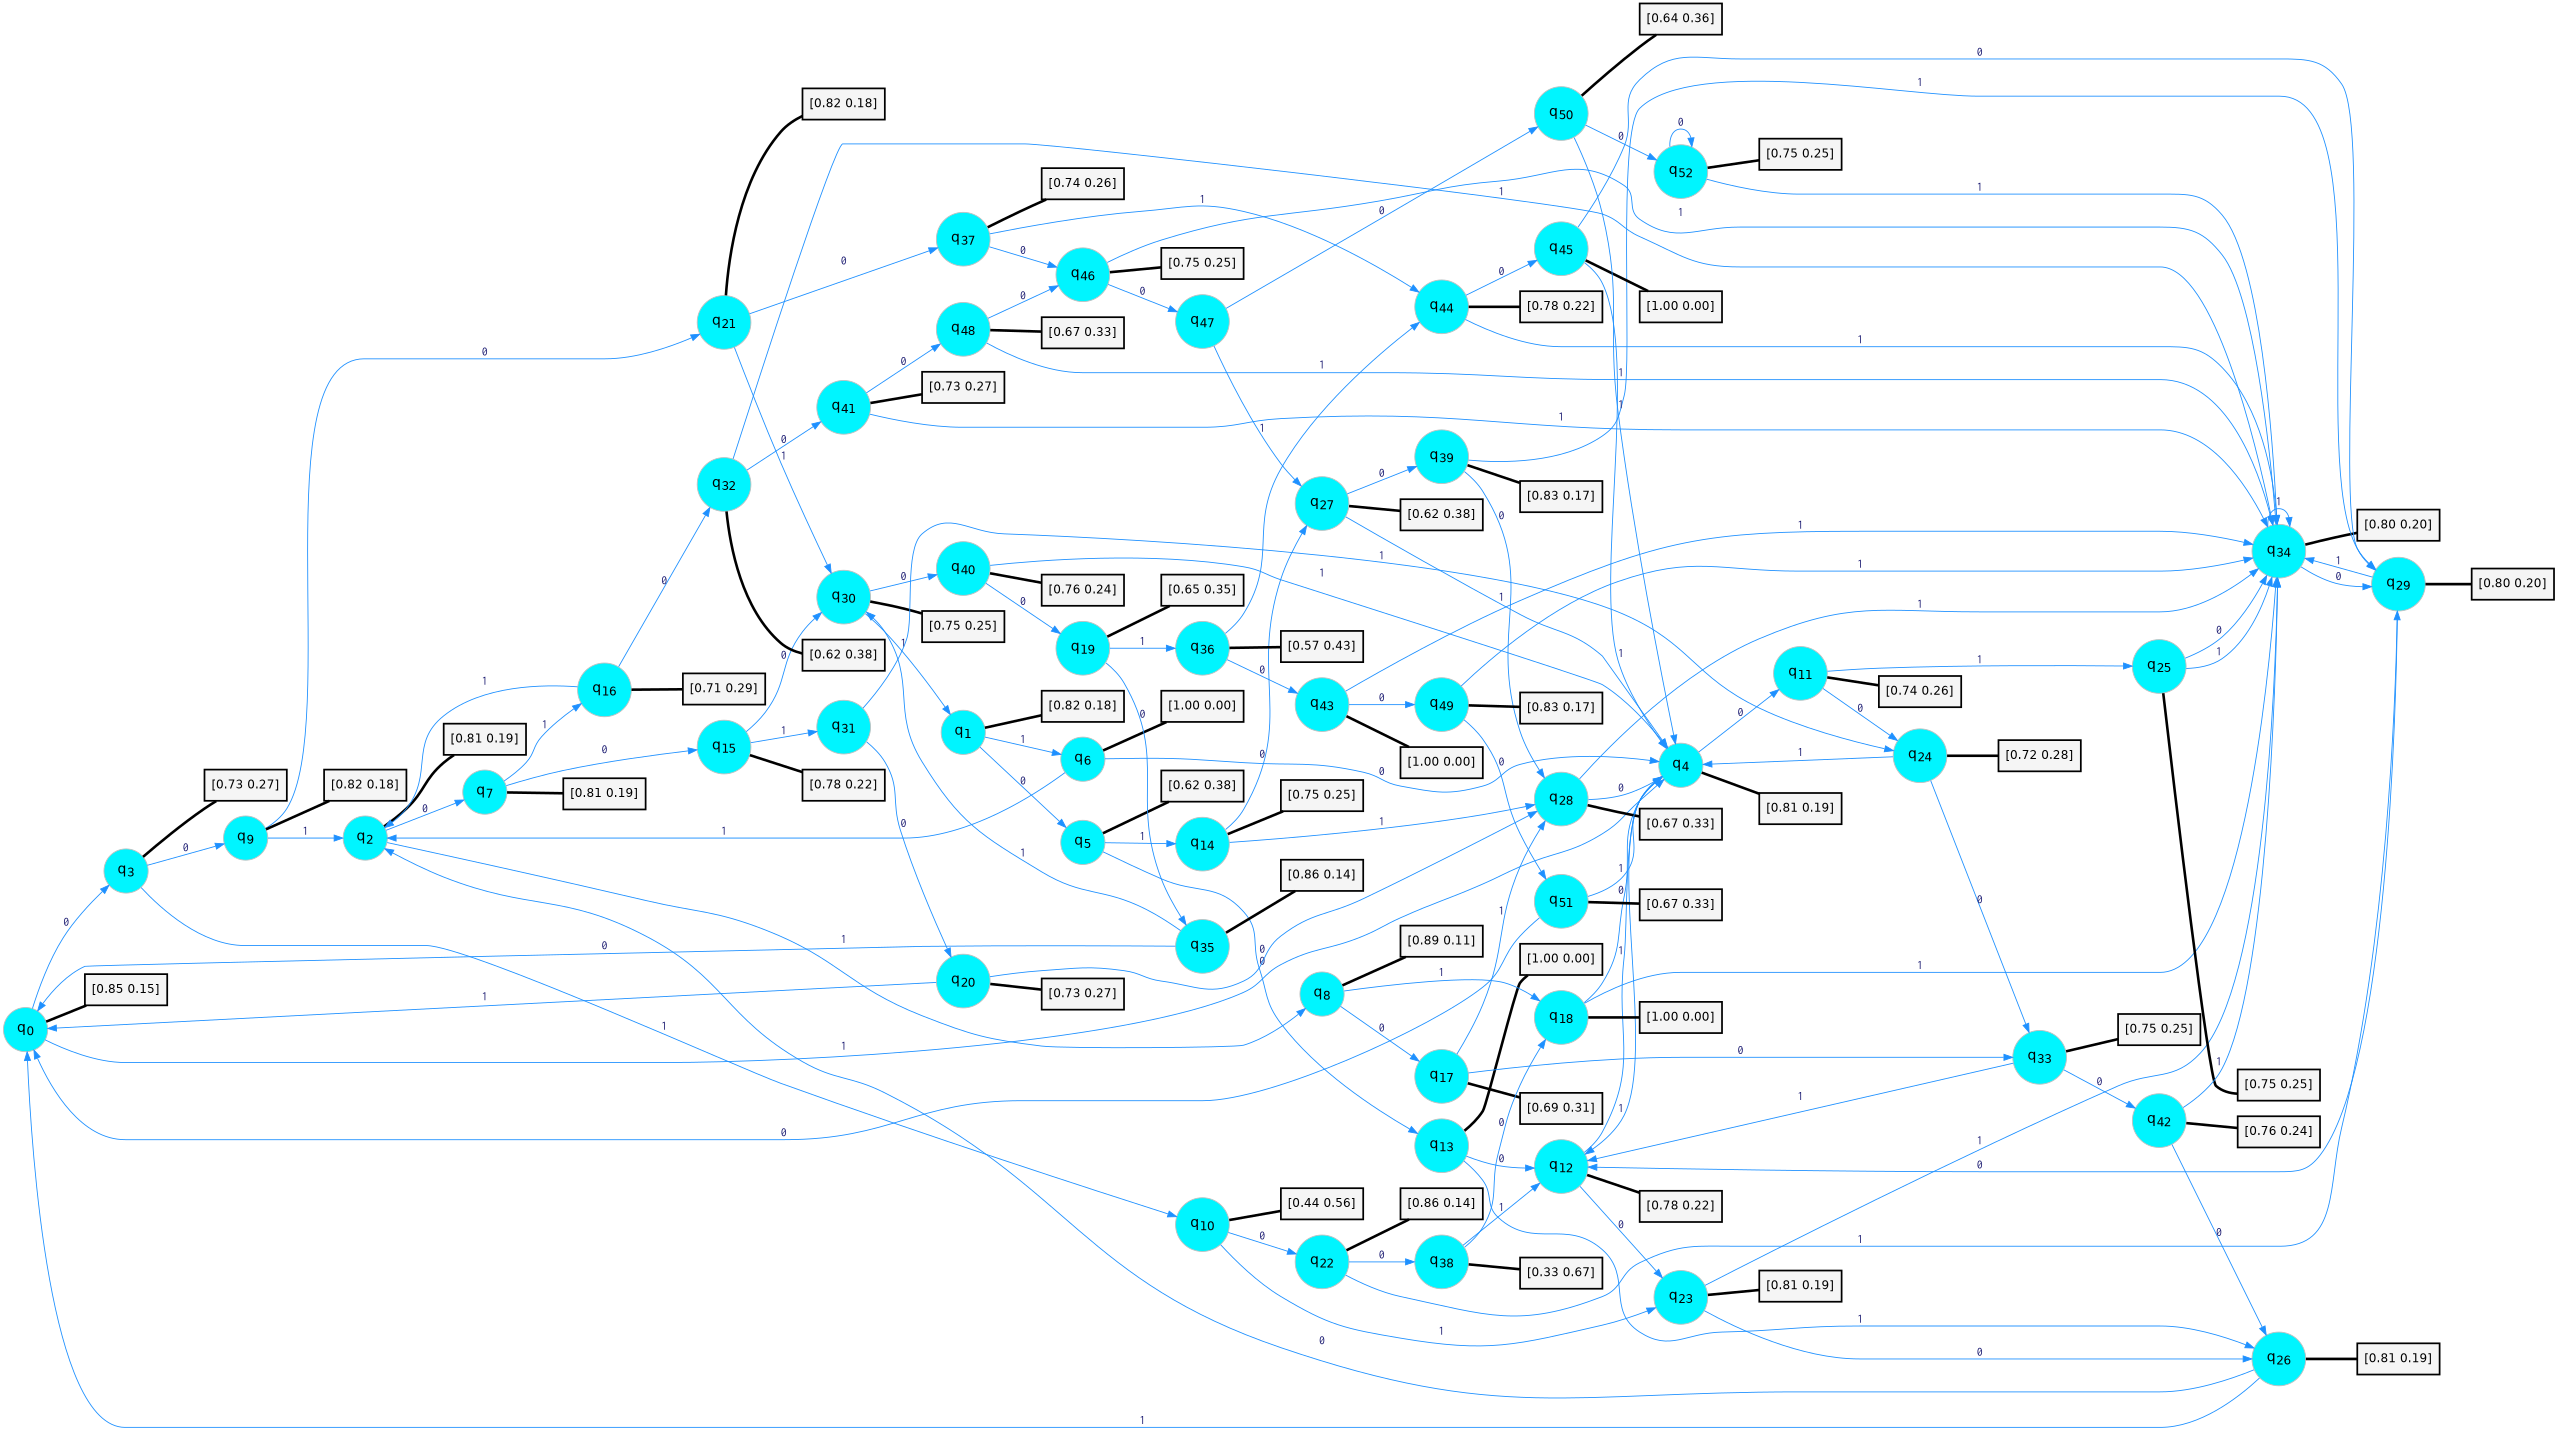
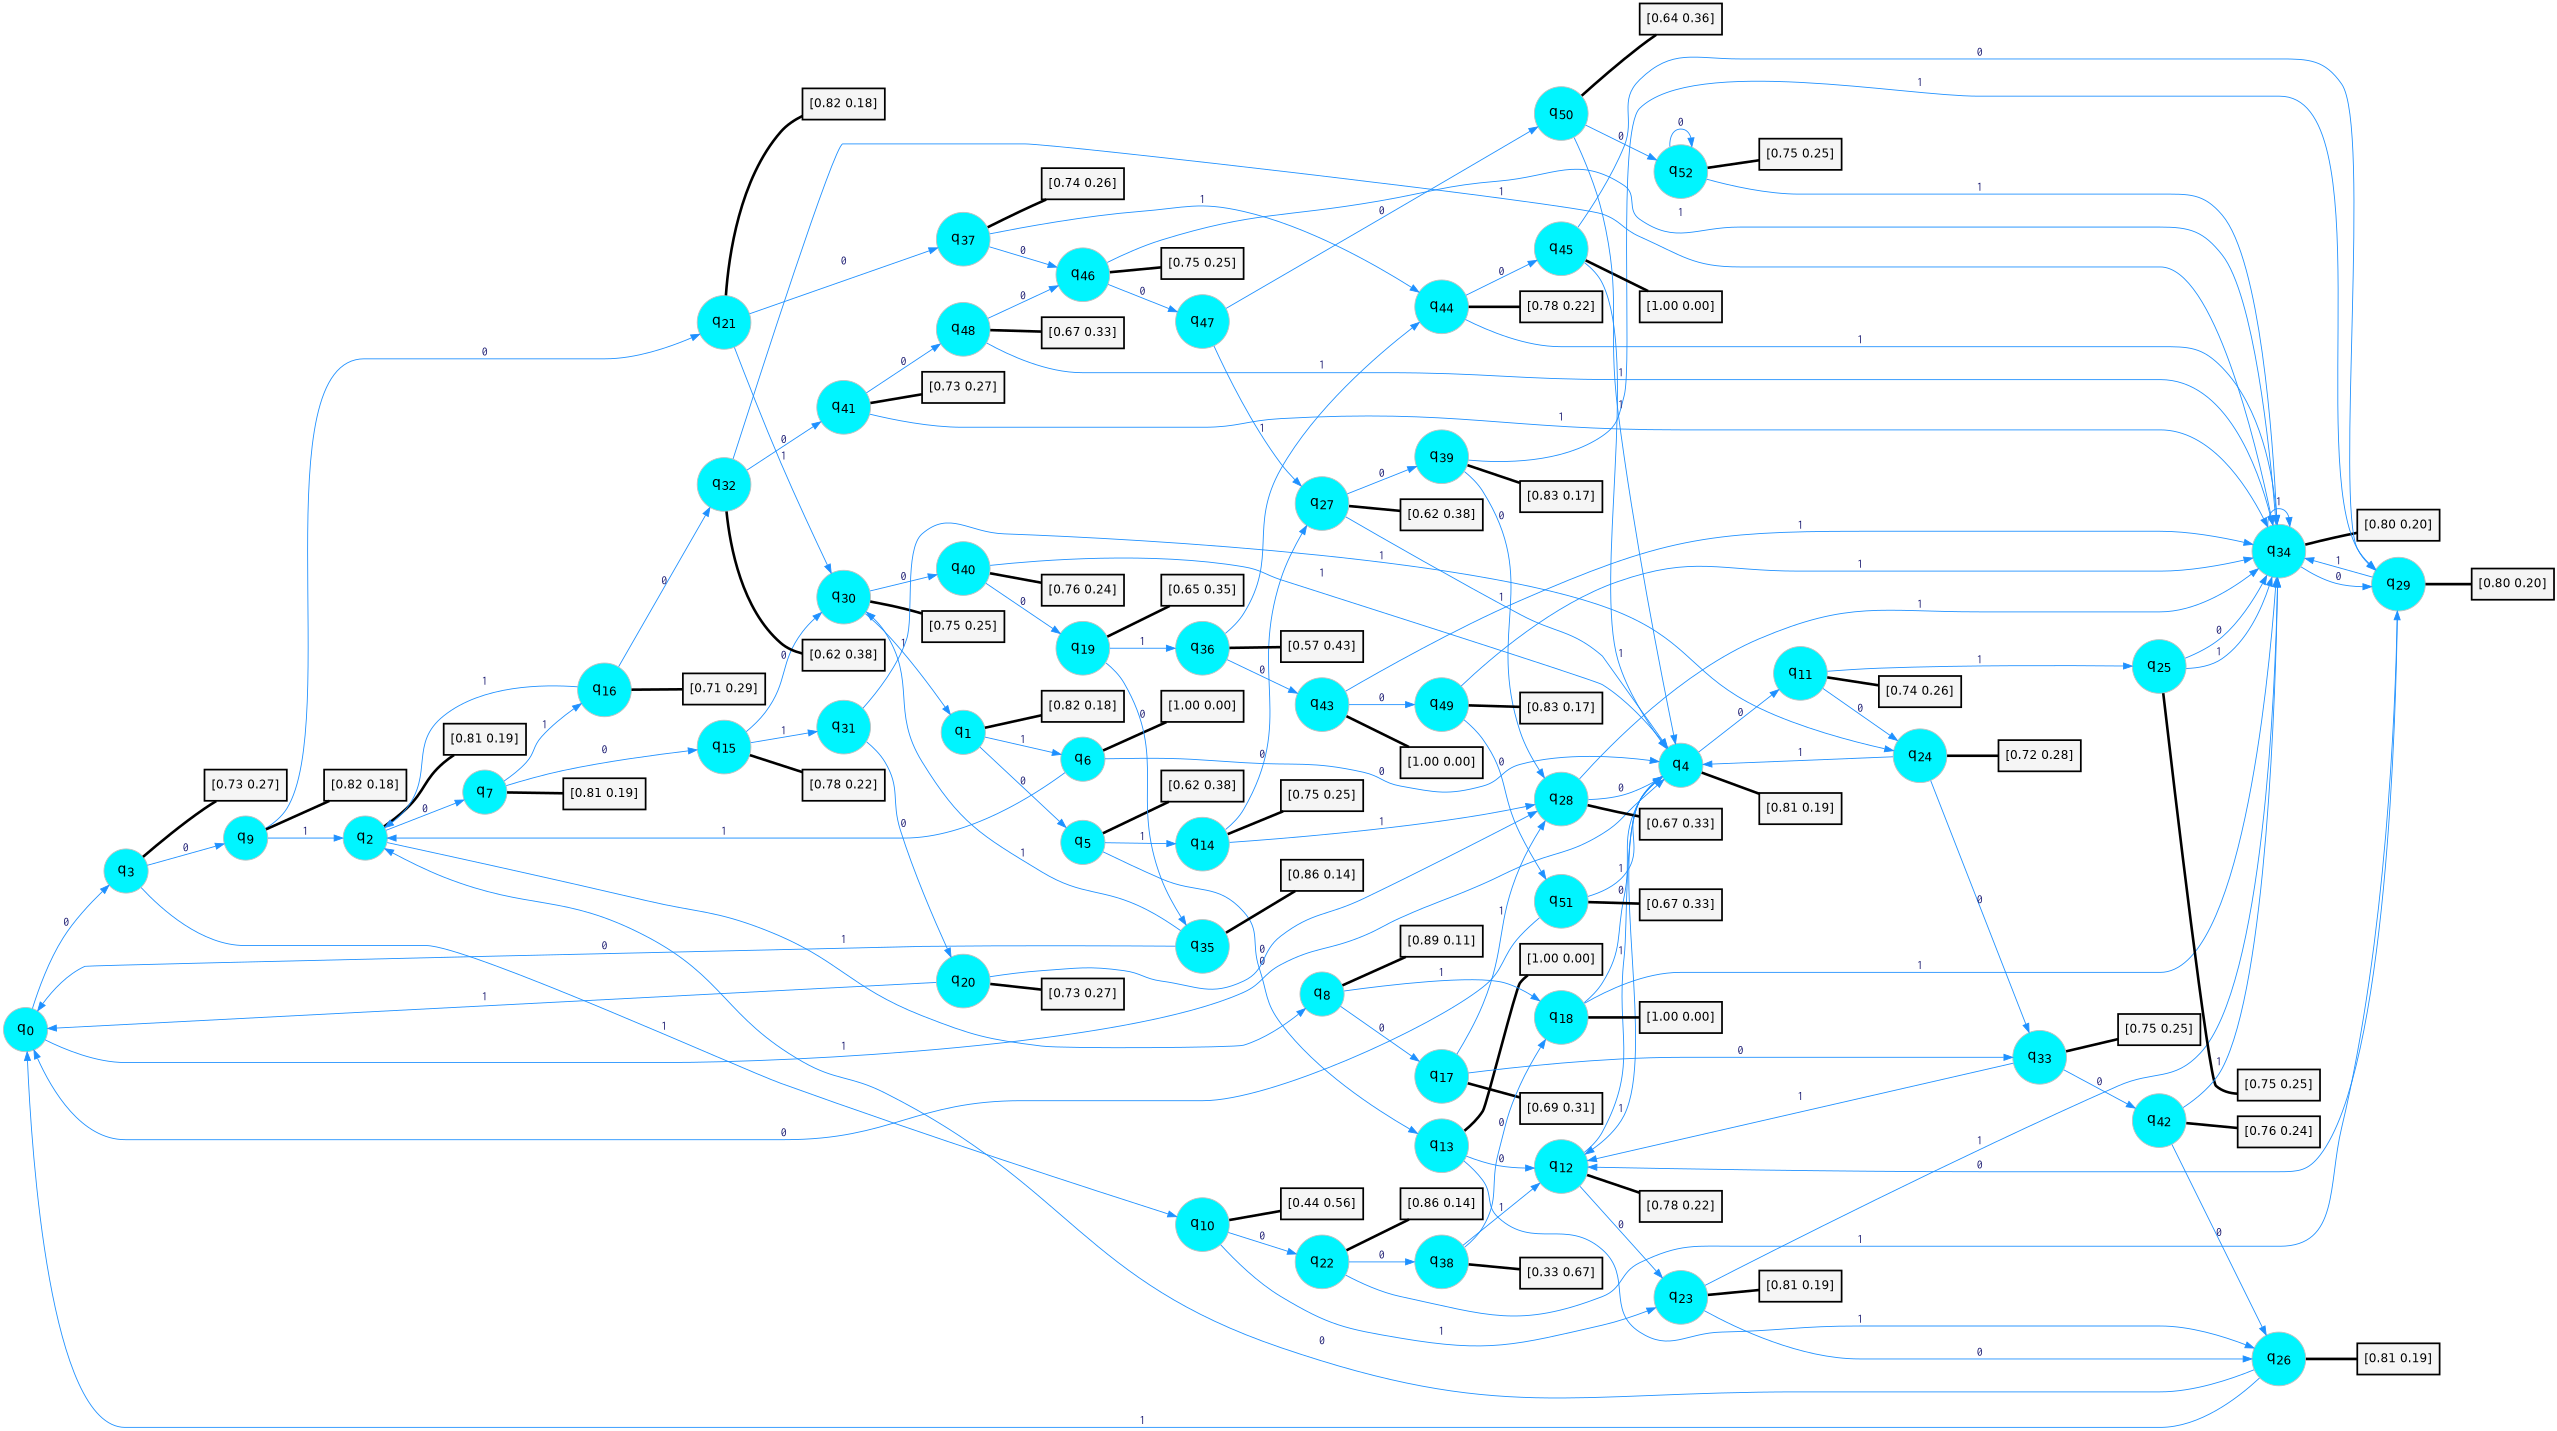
node "[0.85 0.15]": removed
